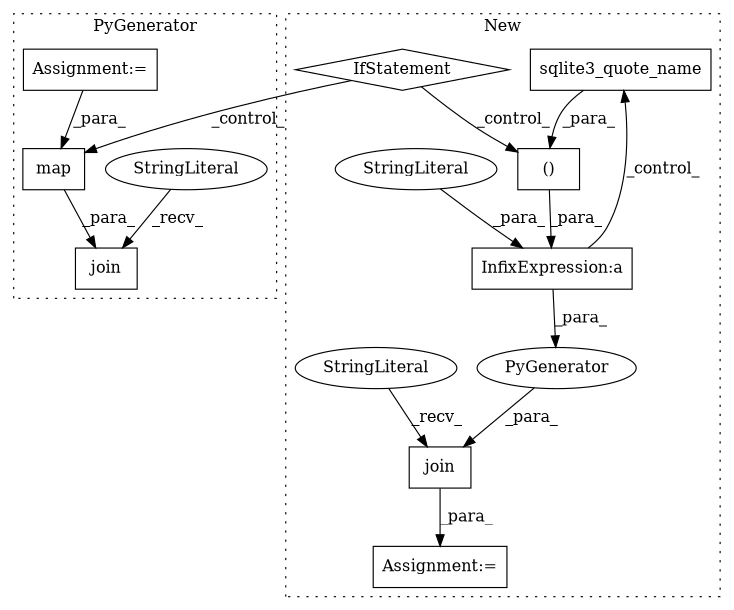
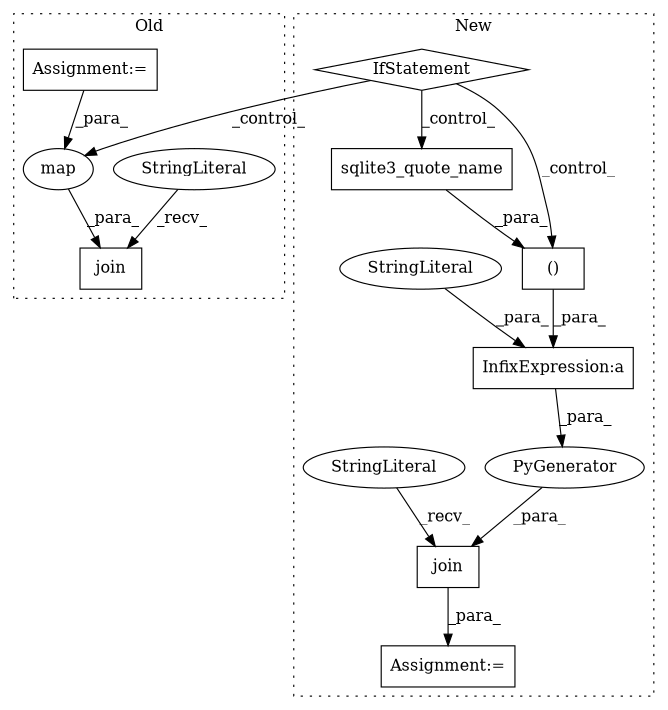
cluster "PyGenerator": label "PyGenerator" -> "Old"
node "map": shape box -> ellipse
edge "InfixExpression:a" -> "sqlite3_quote_name": now "IfStatement" -> "sqlite3_quote_name"
